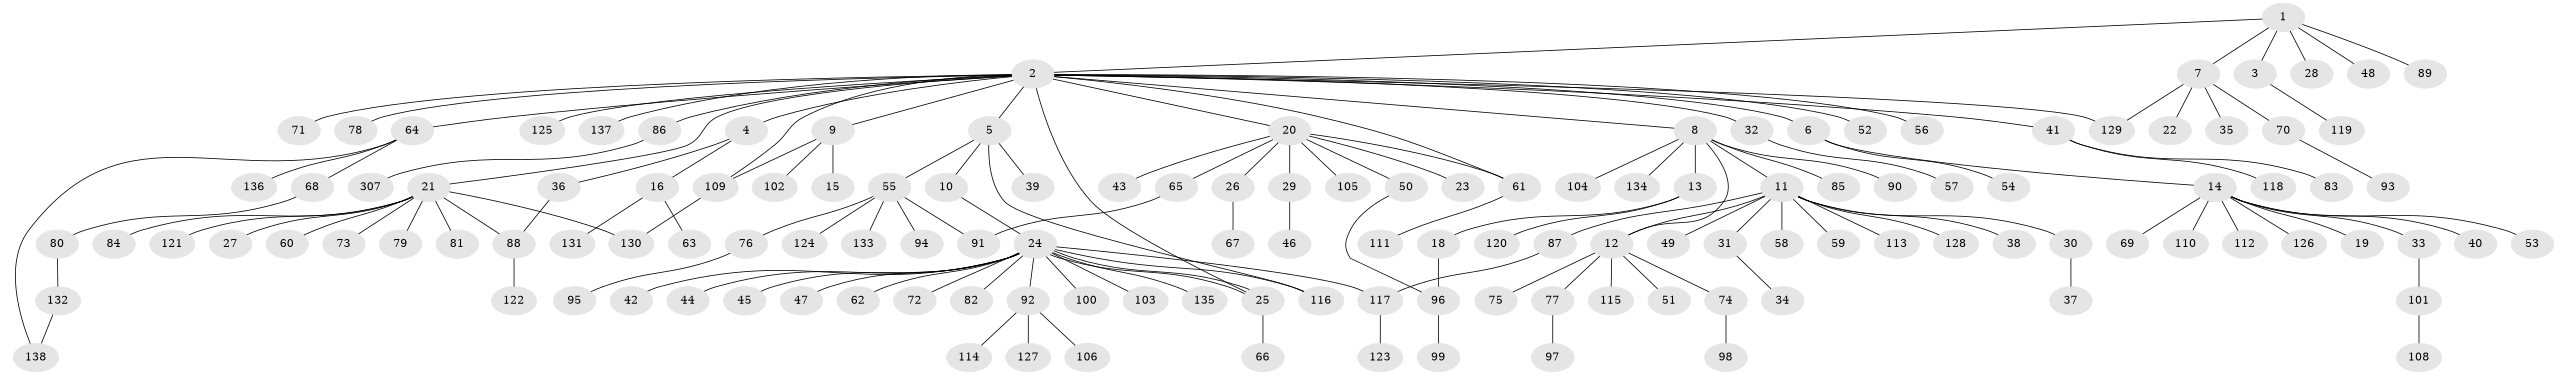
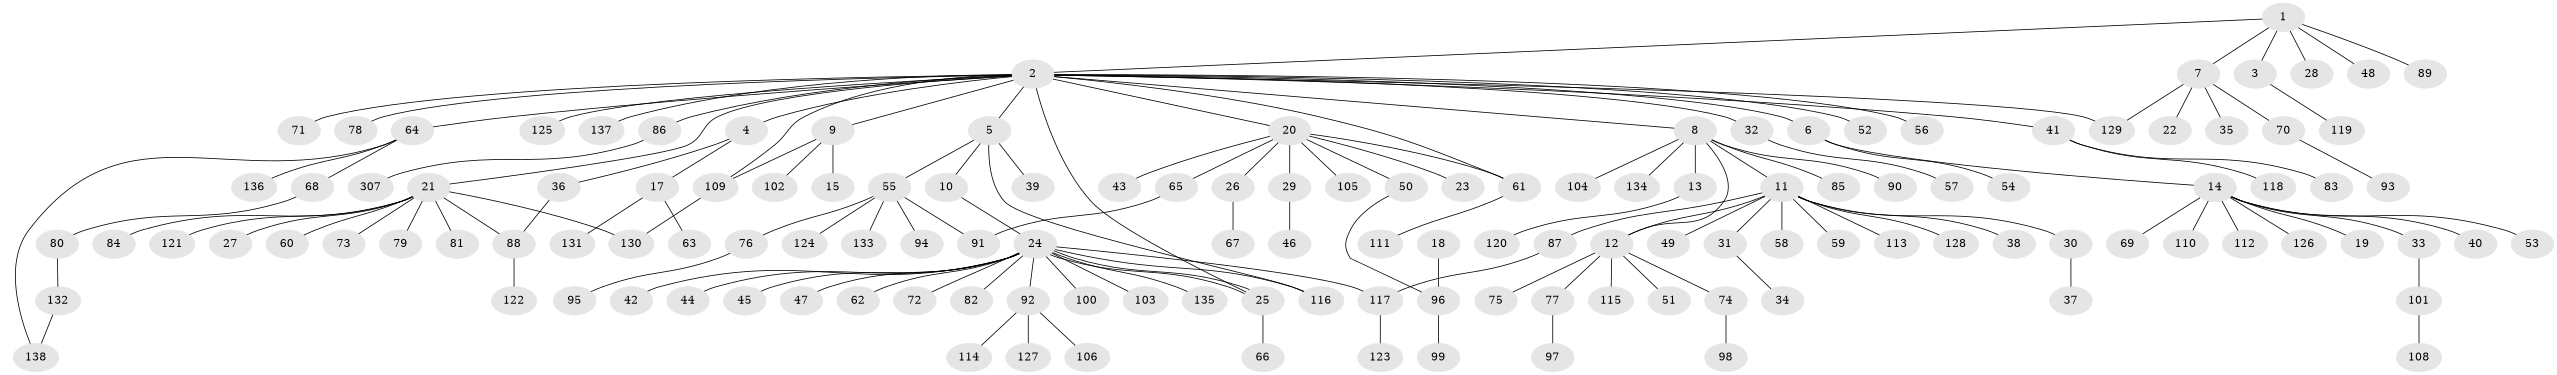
node "16": label "16" -> "17"
edge "13" -- "18": removed
